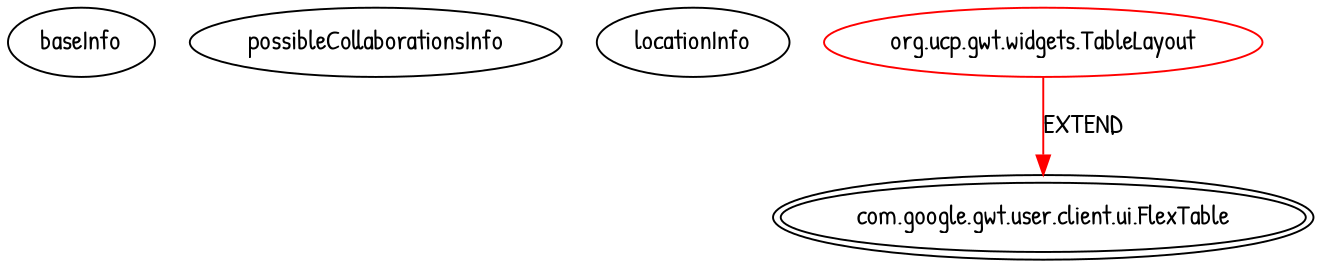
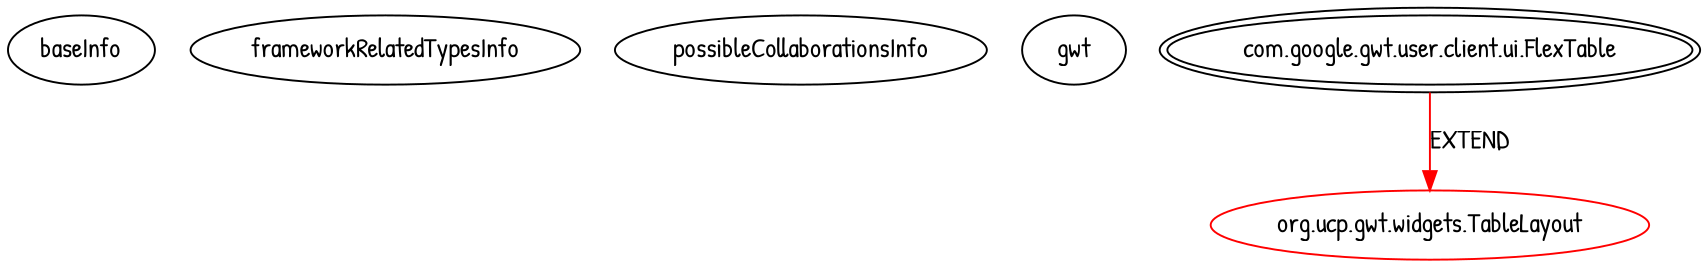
node "locationInfo": label "locationInfo" -> "gwt"
node "frameworkRelatedTypesInfo": added
edge "org.ucp.gwt.widgets.TableLayout" -> "com.google.gwt.user.client.ui.FlexTable": reversed
